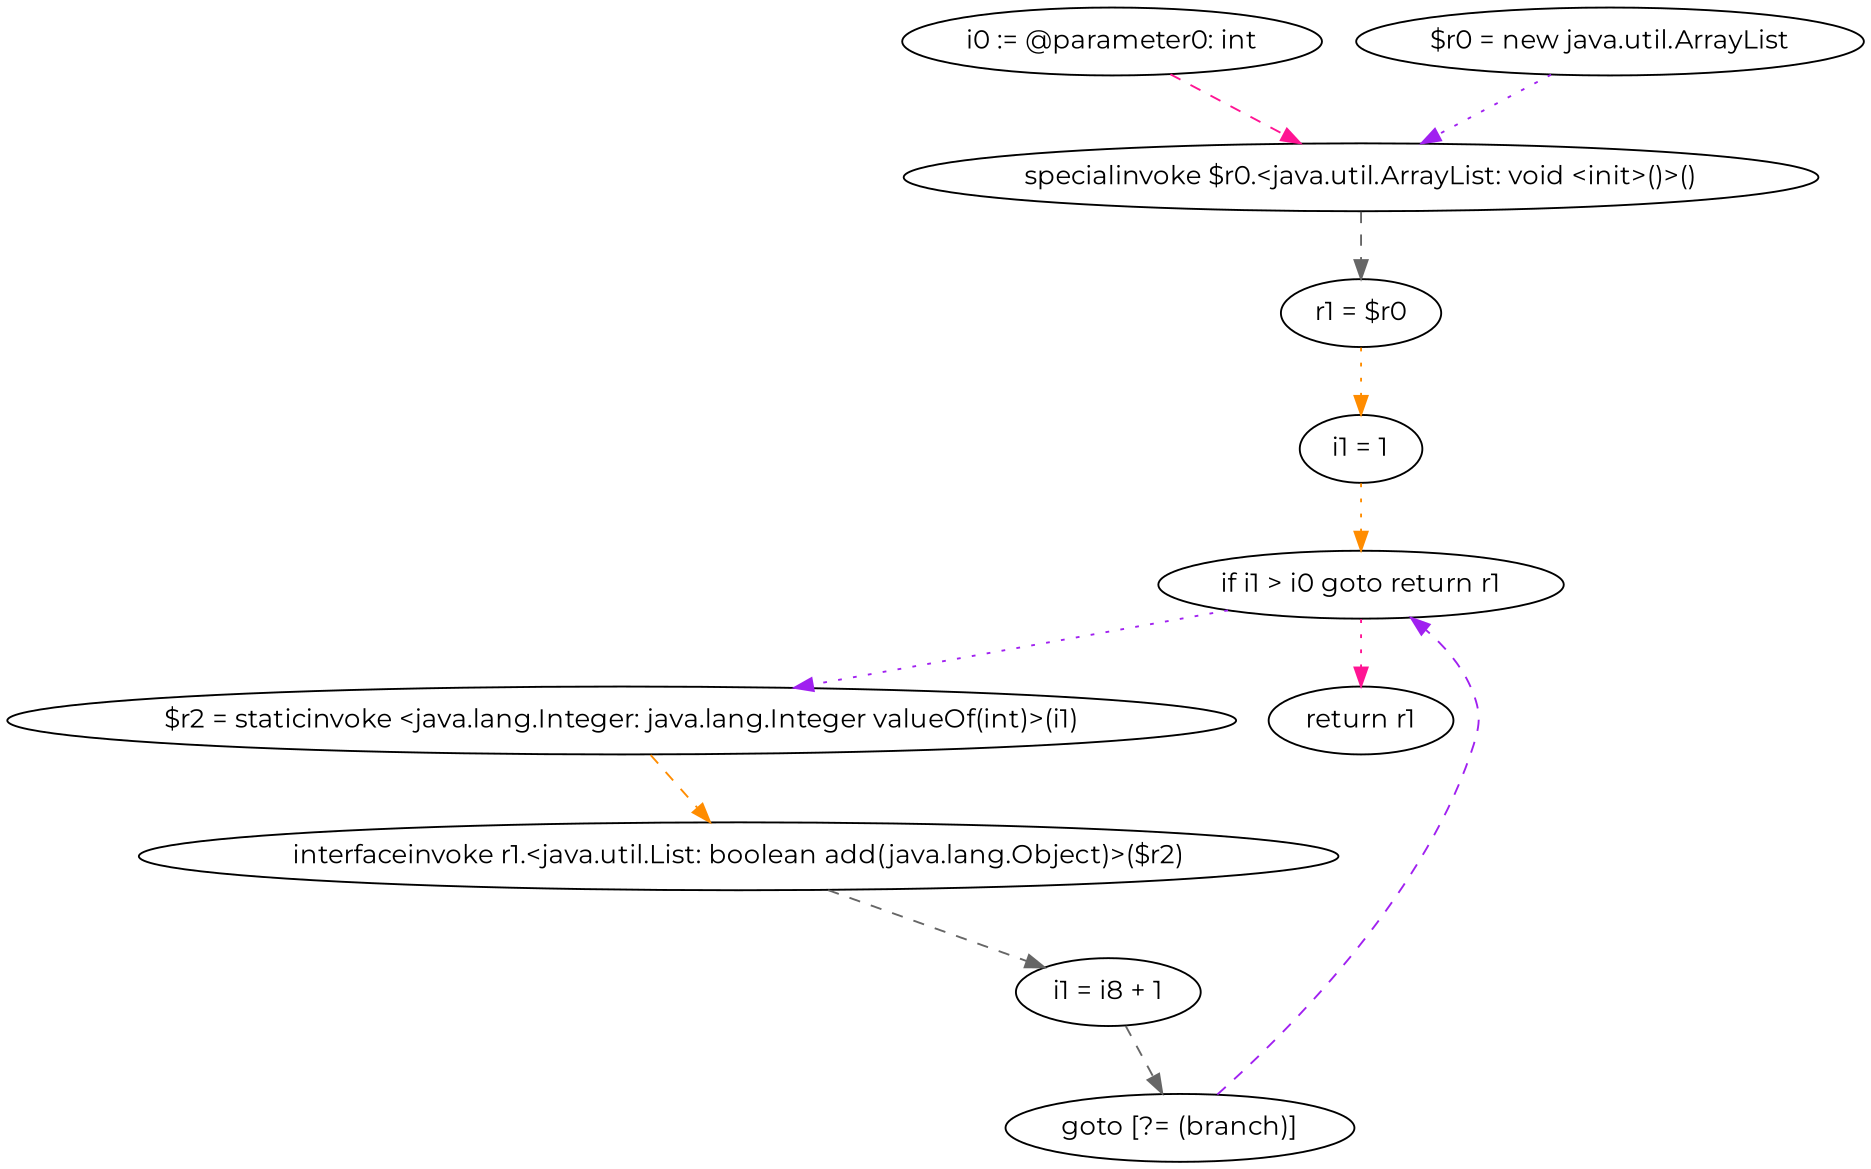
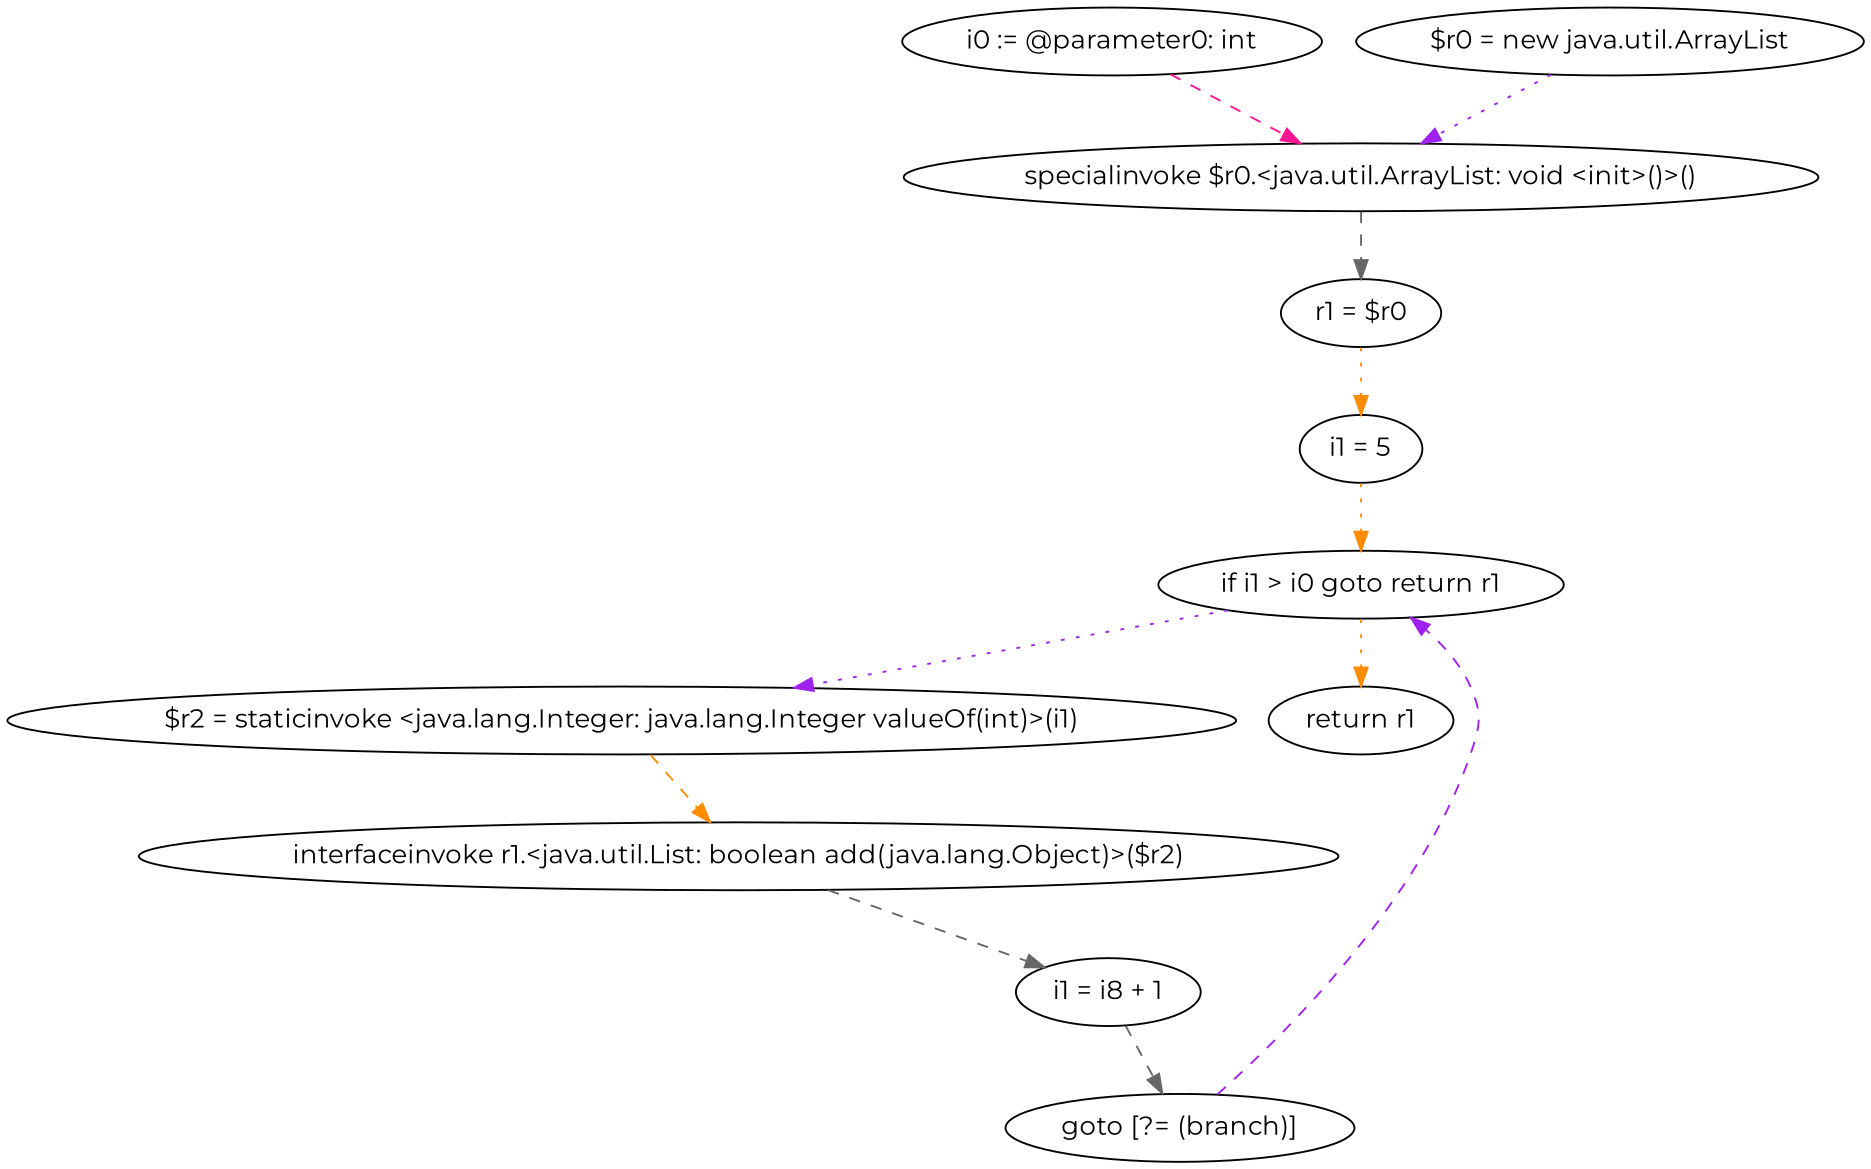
node "i1 = 1": label "i1 = 1" -> "i1 = 5"
edge "if i1 > i0 goto return r1" -> "return r1": color deeppink -> darkorange
